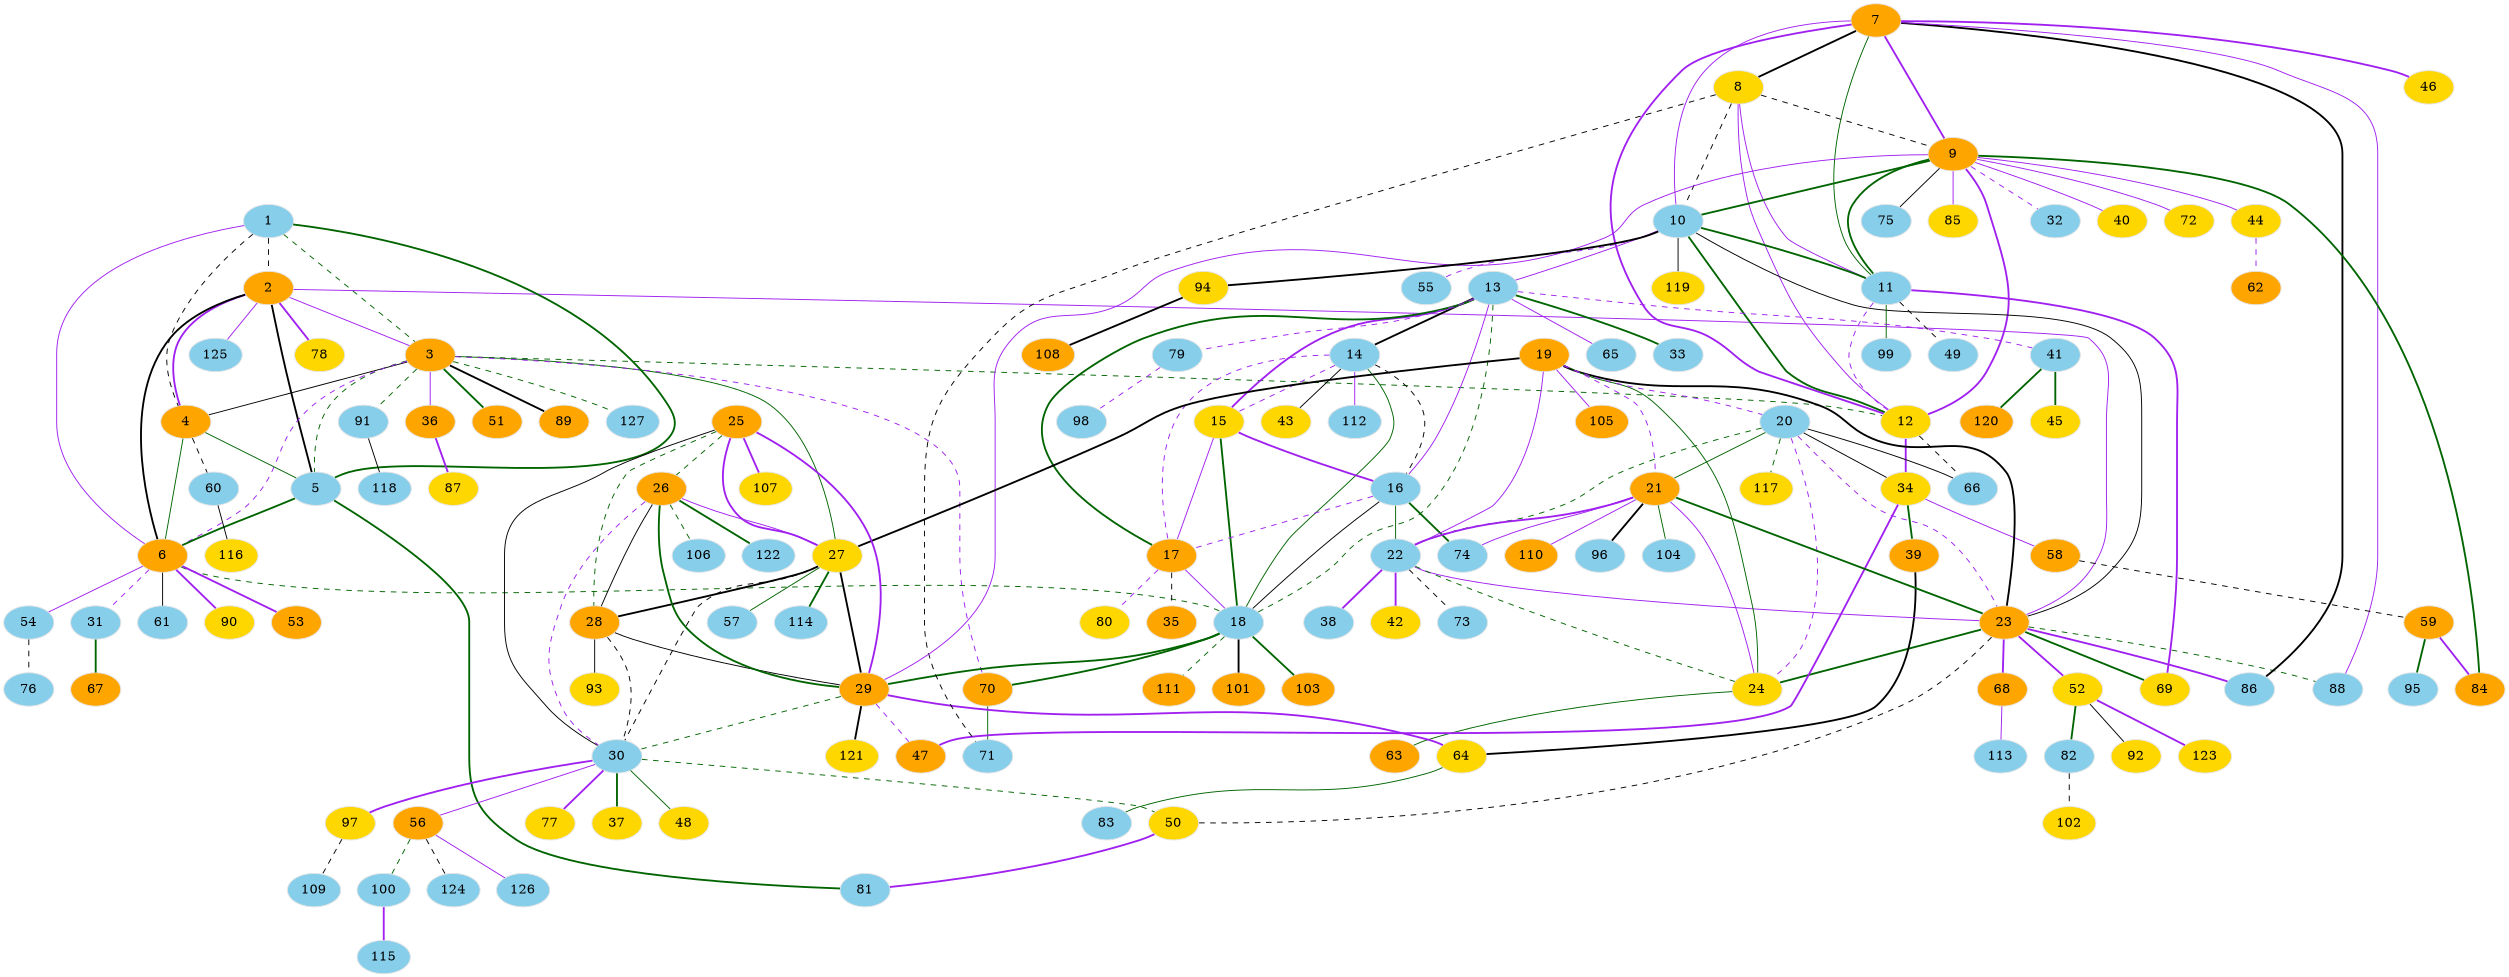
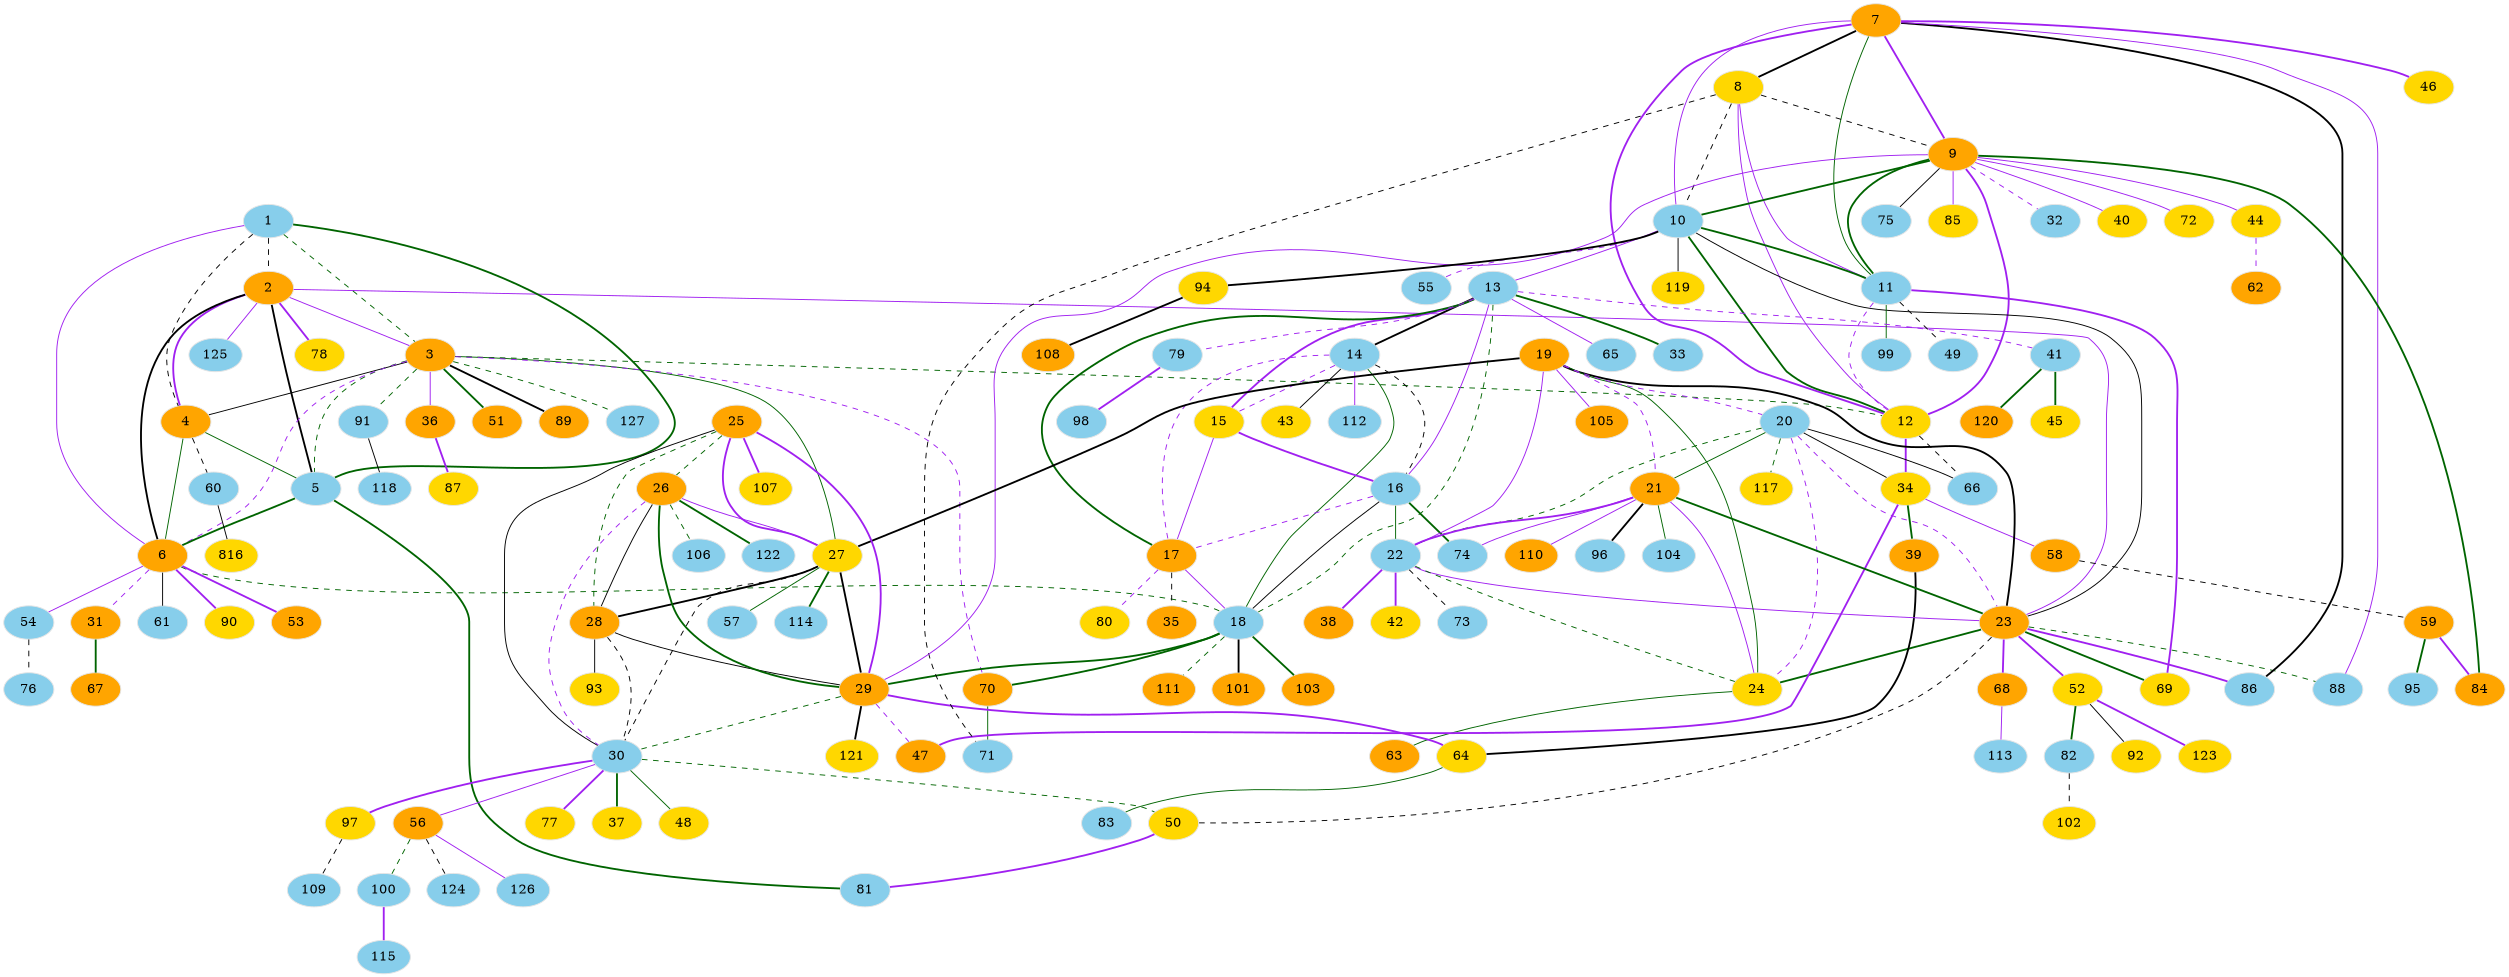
edge "79" -- "98": style dashed -> bold
edge "15" -- "18": removed
node "116": label "116" -> "816"
node "31": fillcolor skyblue -> orange
node "38": fillcolor skyblue -> orange
